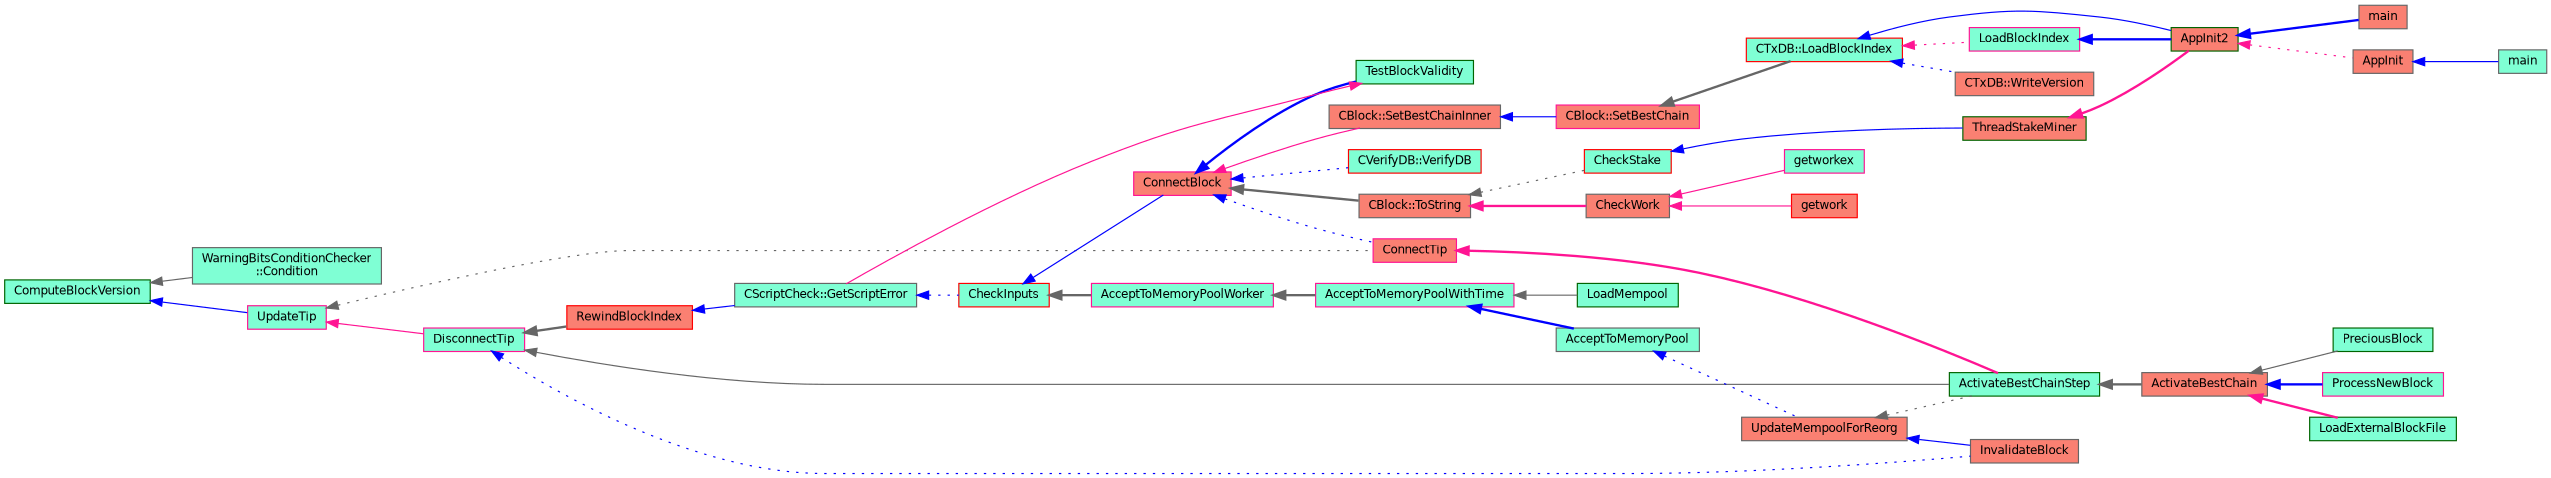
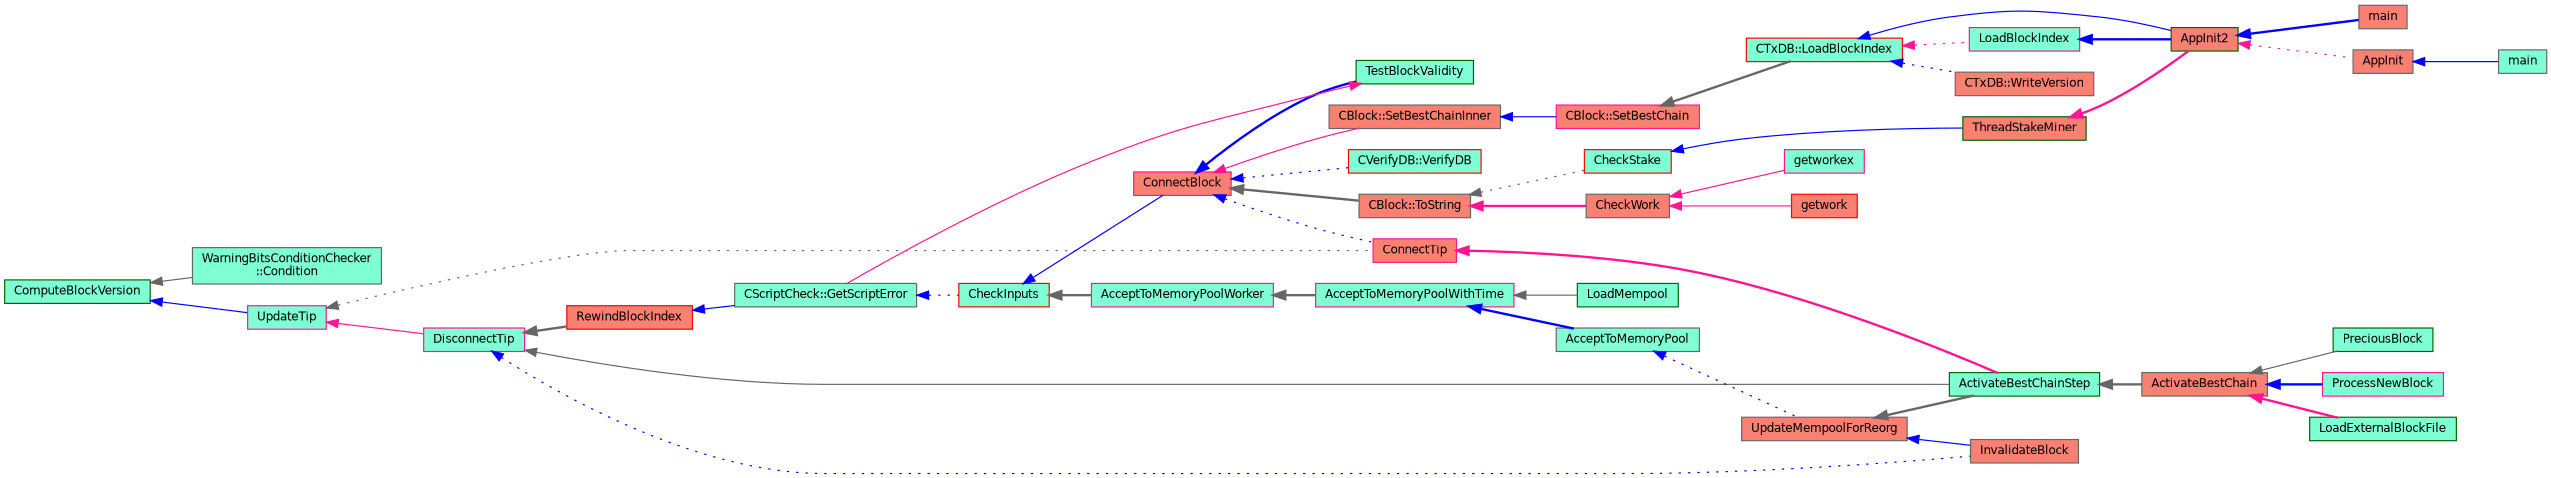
edge "ActivateBestChainStep" -> "UpdateMempoolForReorg": style dotted -> bold
